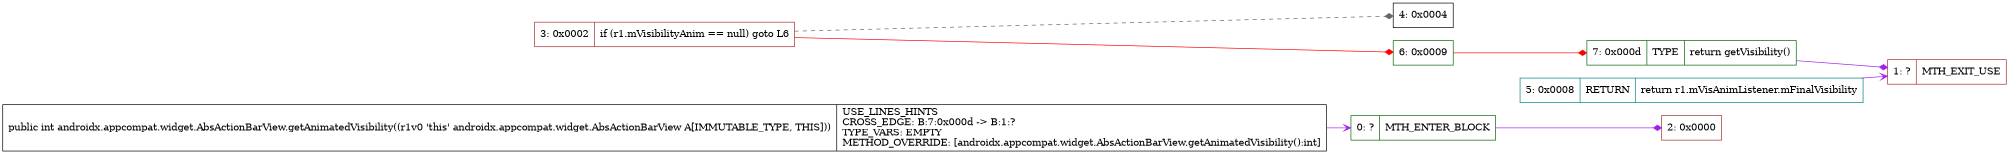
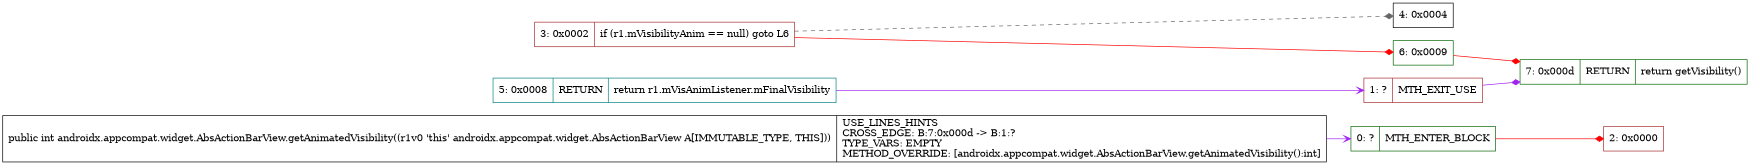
node "7: 0x000d": text "TYPE" -> "RETURN"
edge "7: 0x000d" -> "1: ?": reversed
edge "0: ?" -> "2: 0x0000": color purple -> red
